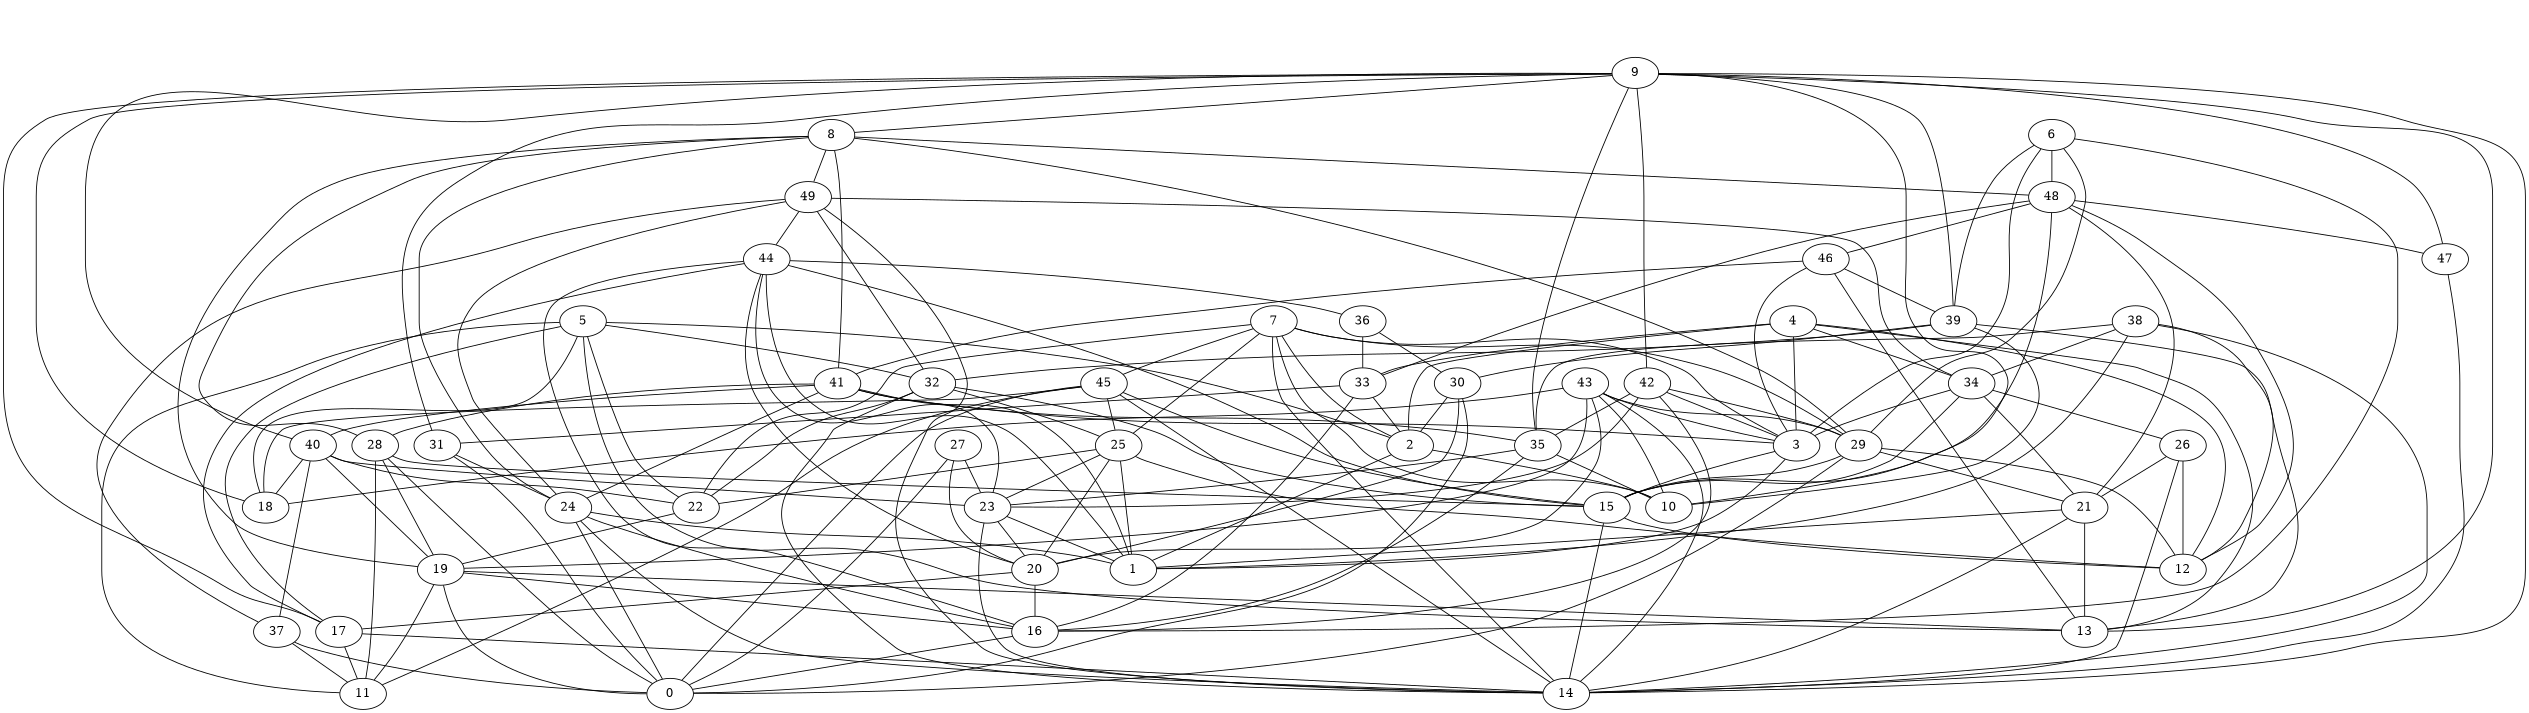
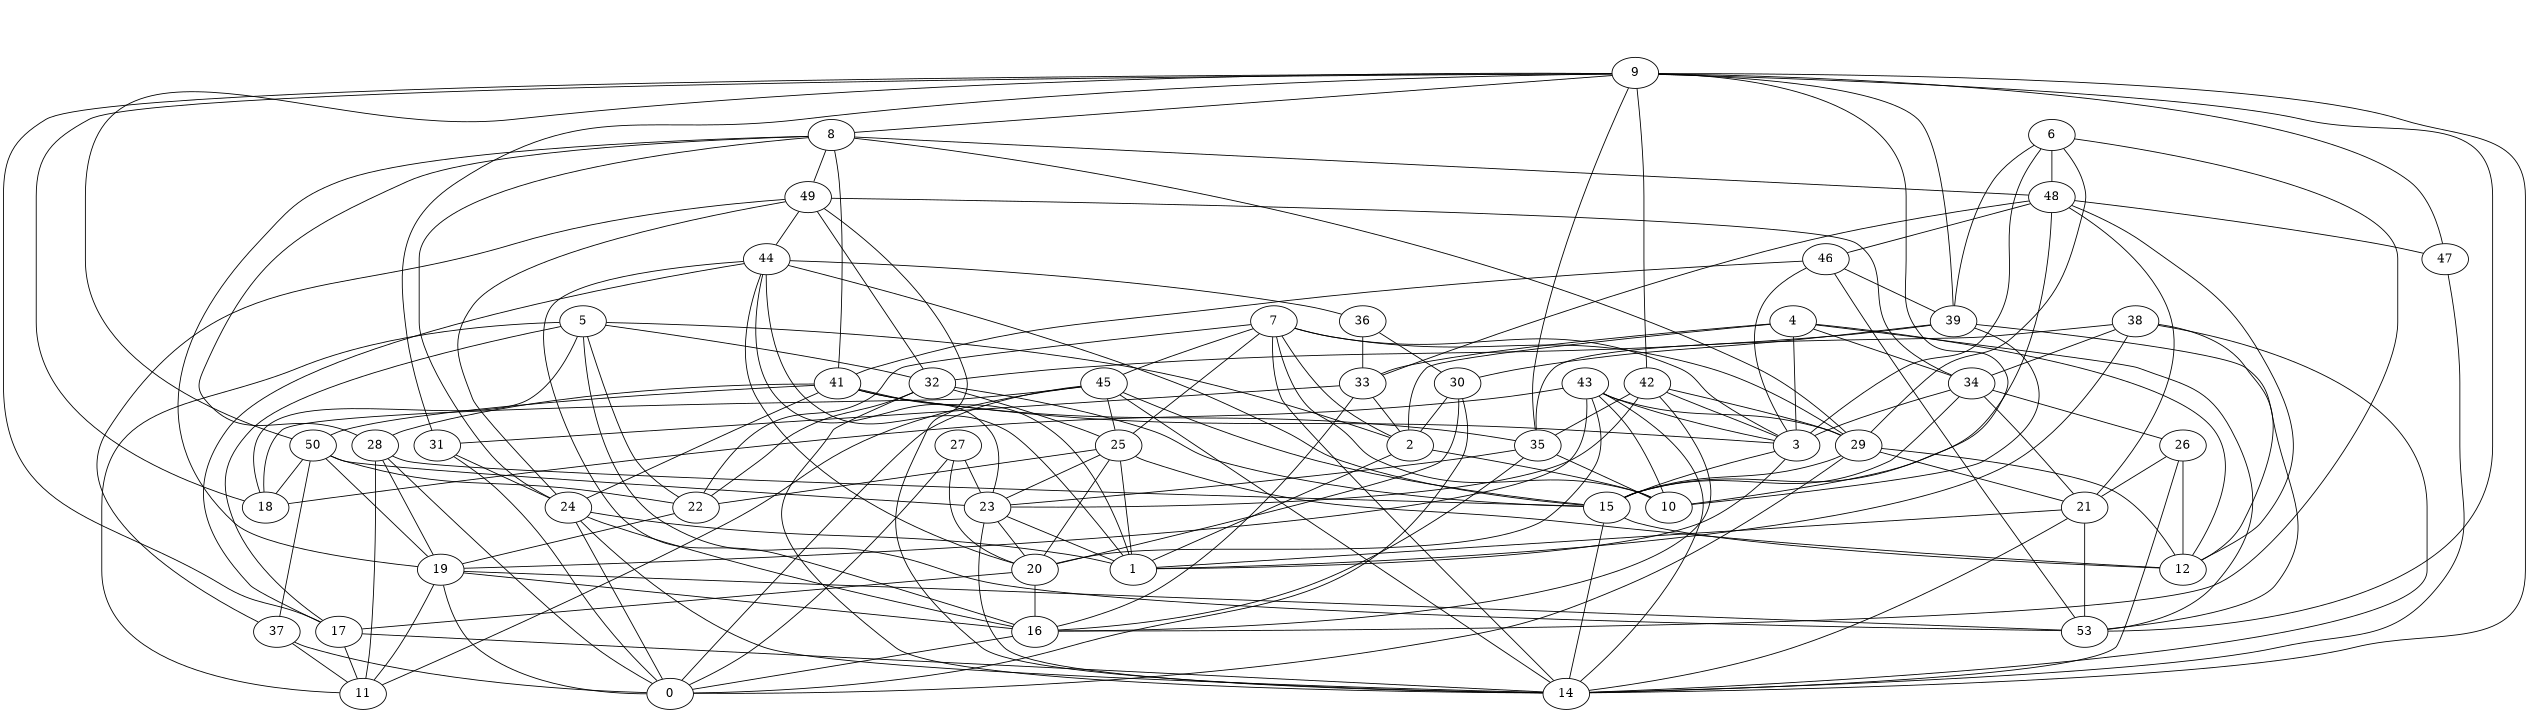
node "40": label "40" -> "50"
node "13": label "13" -> "53"
